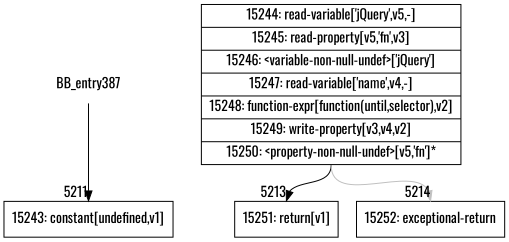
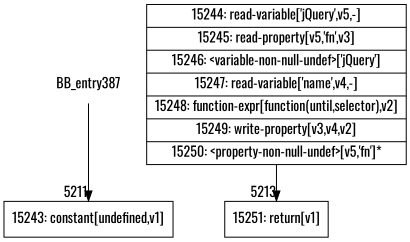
node "15252: exceptional-return": removed
